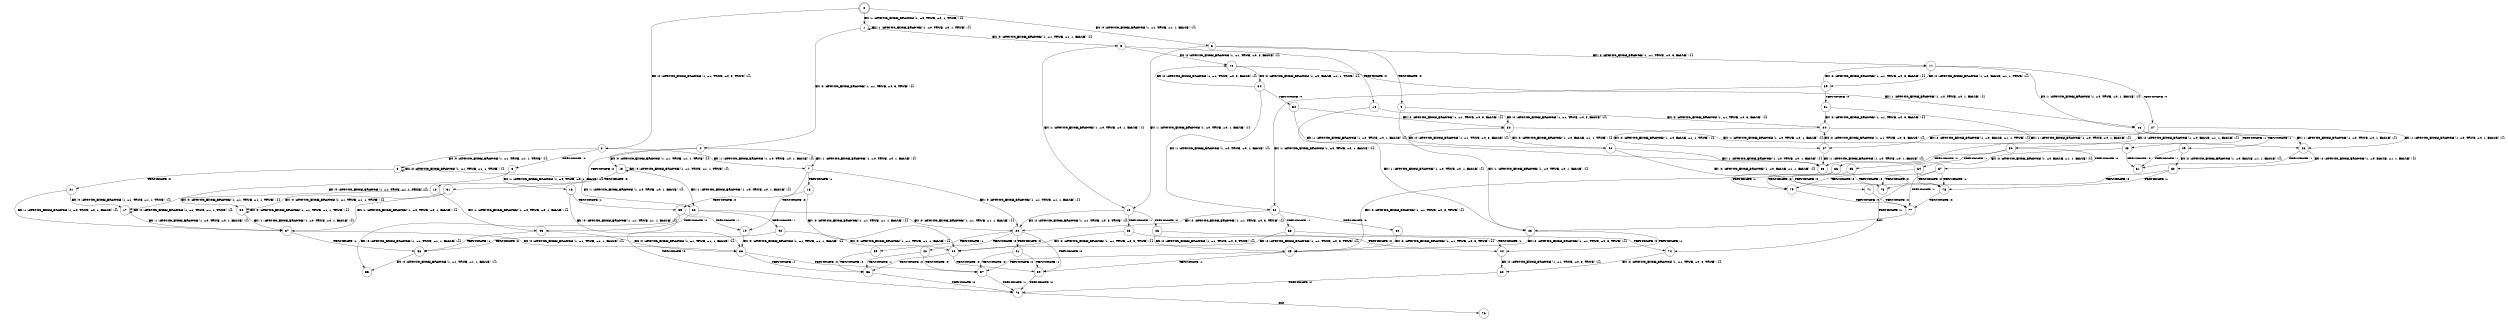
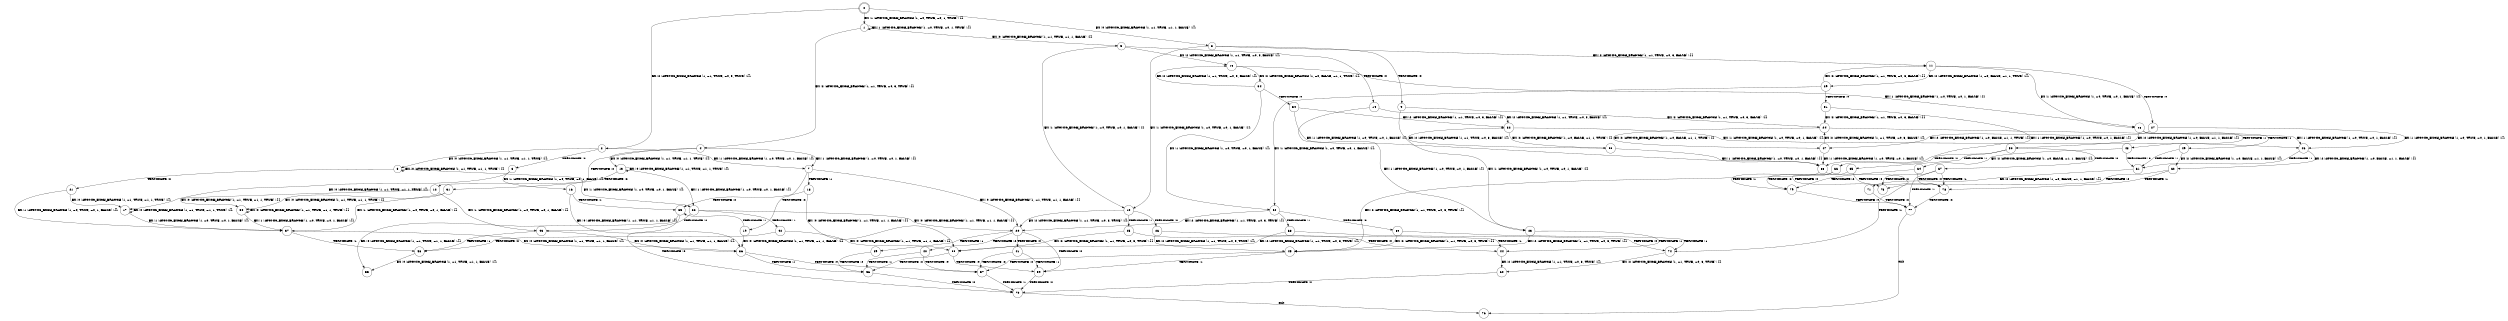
edge "53" -> "71": now "61" -> "71"
edge "35" -> "19": reversed
edge "77" -> "23": now "77" -> "76"
edge "69" -> "74": added, label "TERMINATE !1"
